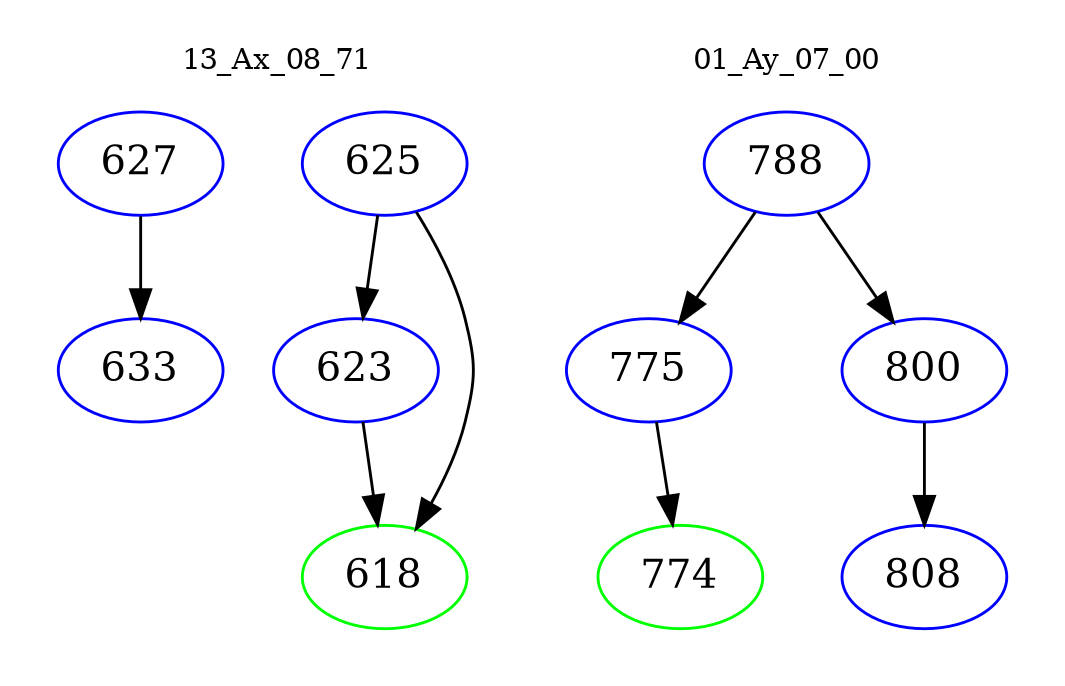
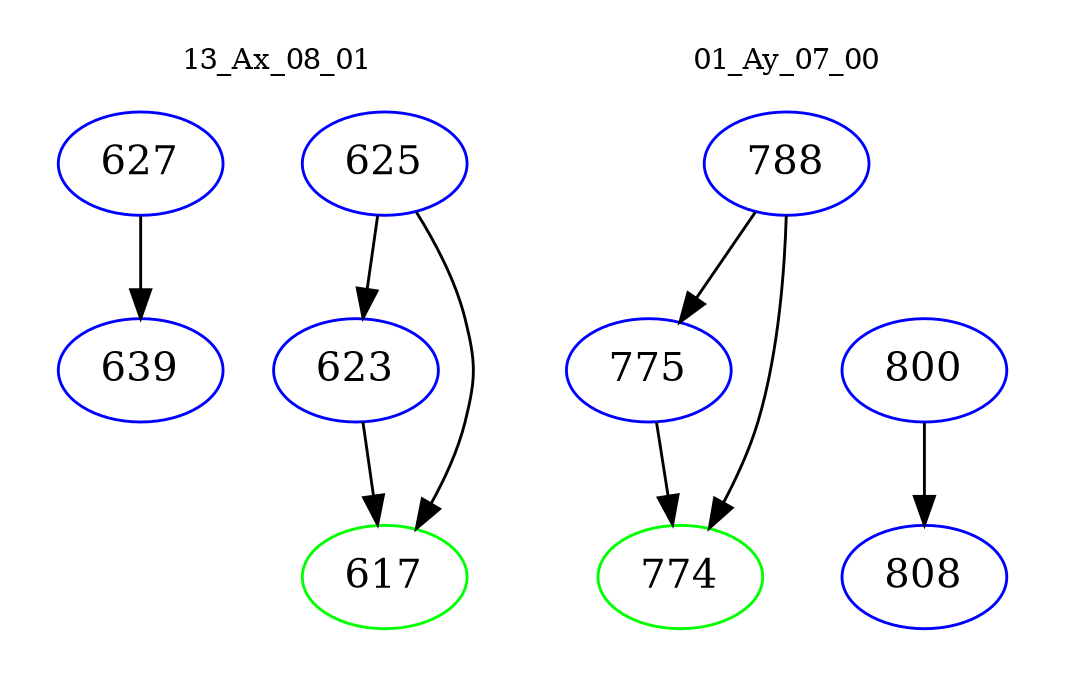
cluster "13_Ax_08_71": label "13_Ax_08_71" -> "13_Ax_08_01"
edge "788" -> "800": now "788" -> "774"
node "633": label "633" -> "639"
node "618": label "618" -> "617"
